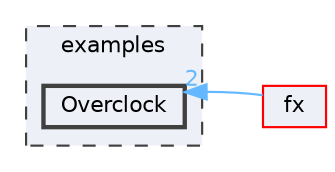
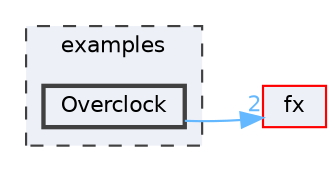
edge "fx" -> "Overclock": reversed
